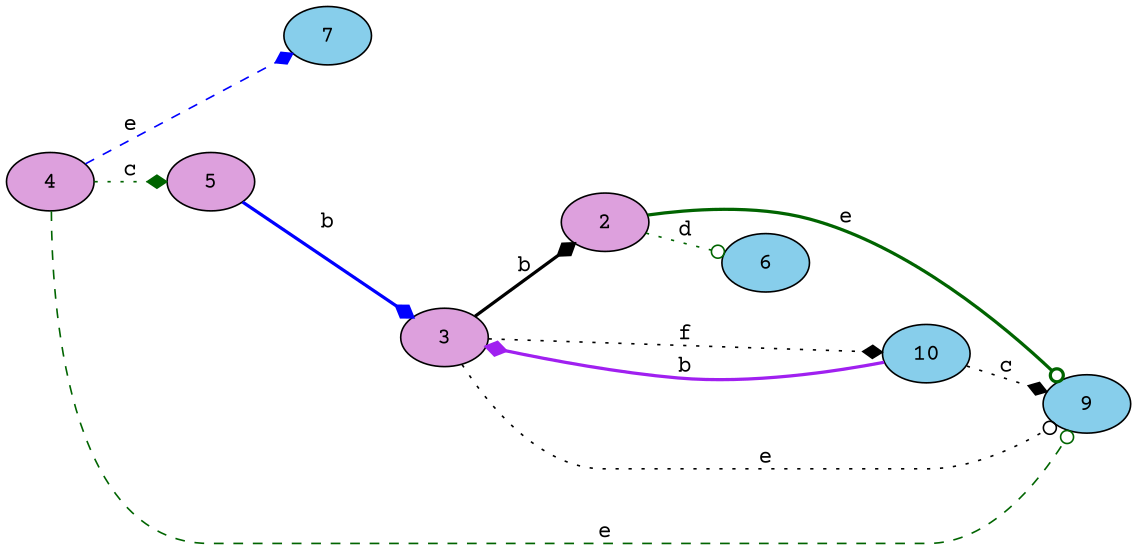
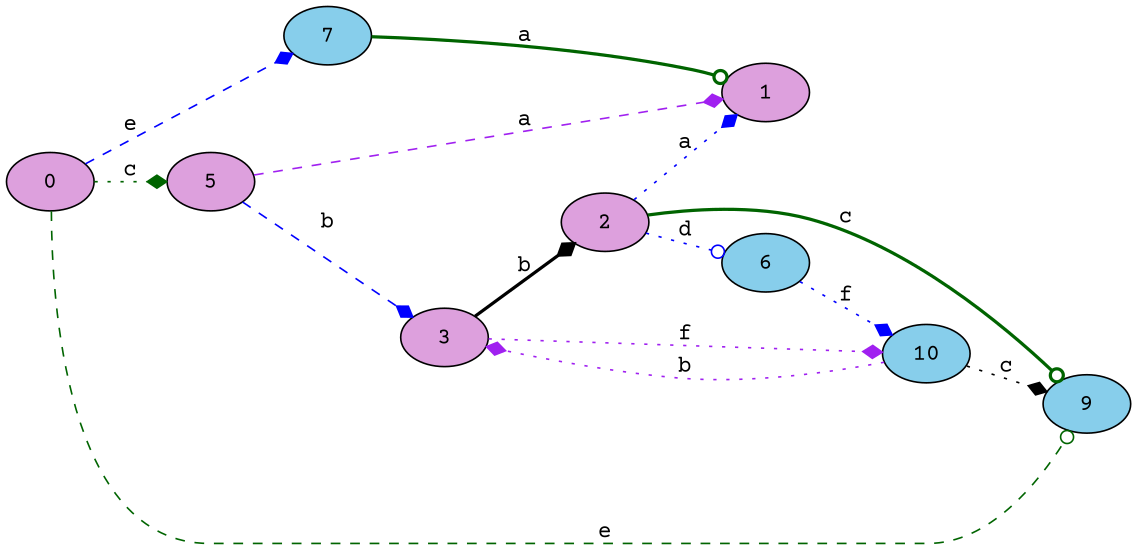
node "1": added
node "4": label "4" -> "0"
edge "2" -> "9": label "e" -> "c"
edge "2" -> "6": color darkgreen -> blue
edge "5" -> "3": style bold -> dashed
edge "6" -> "10": added, label "f"
edge "3" -> "10": color black -> purple
edge "10" -> "3": style bold -> dotted
edge "3" -> "9": removed, label "e"
